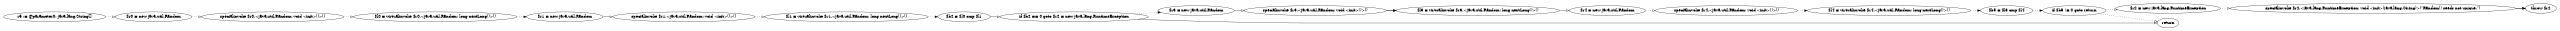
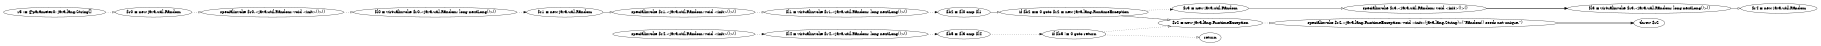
edge "$r4 = new java.util.Random" -> "specialinvoke $r4.<java.util.Random: void <init>()>()": removed
edge "if $b2 == 0 goto $r2 = new java.lang.RuntimeException" -> "return": now "if $b2 == 0 goto $r2 = new java.lang.RuntimeException" -> "$r2 = new java.lang.RuntimeException"
